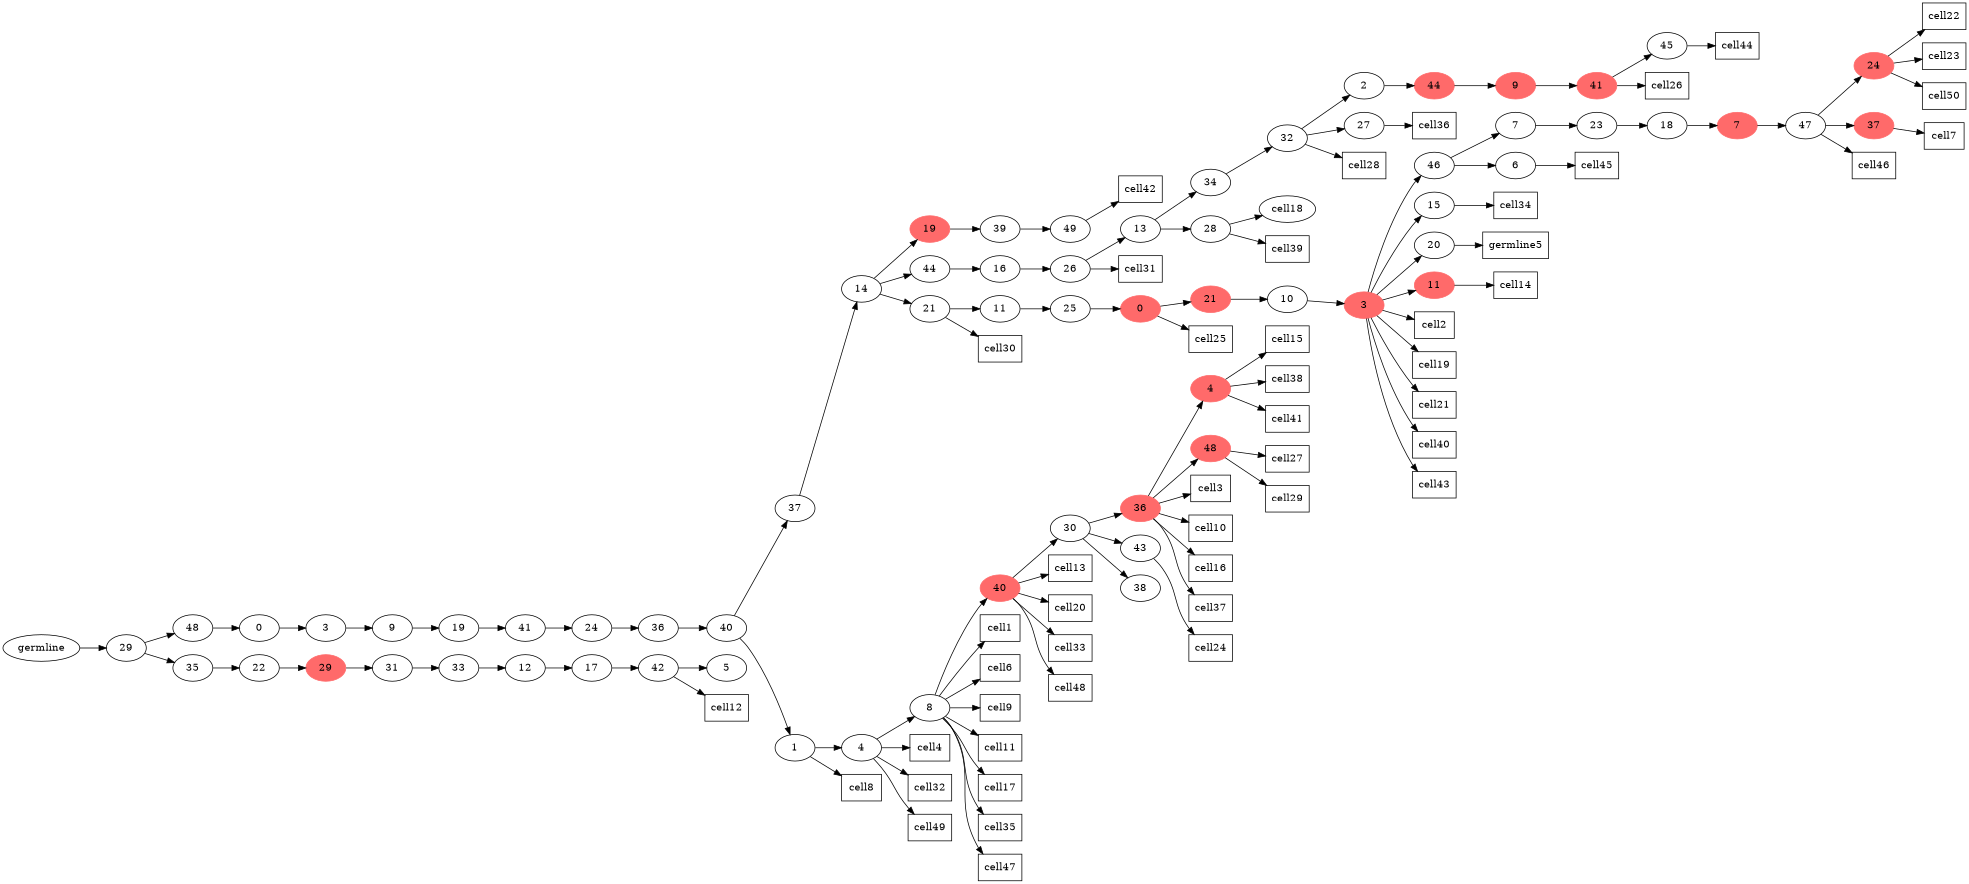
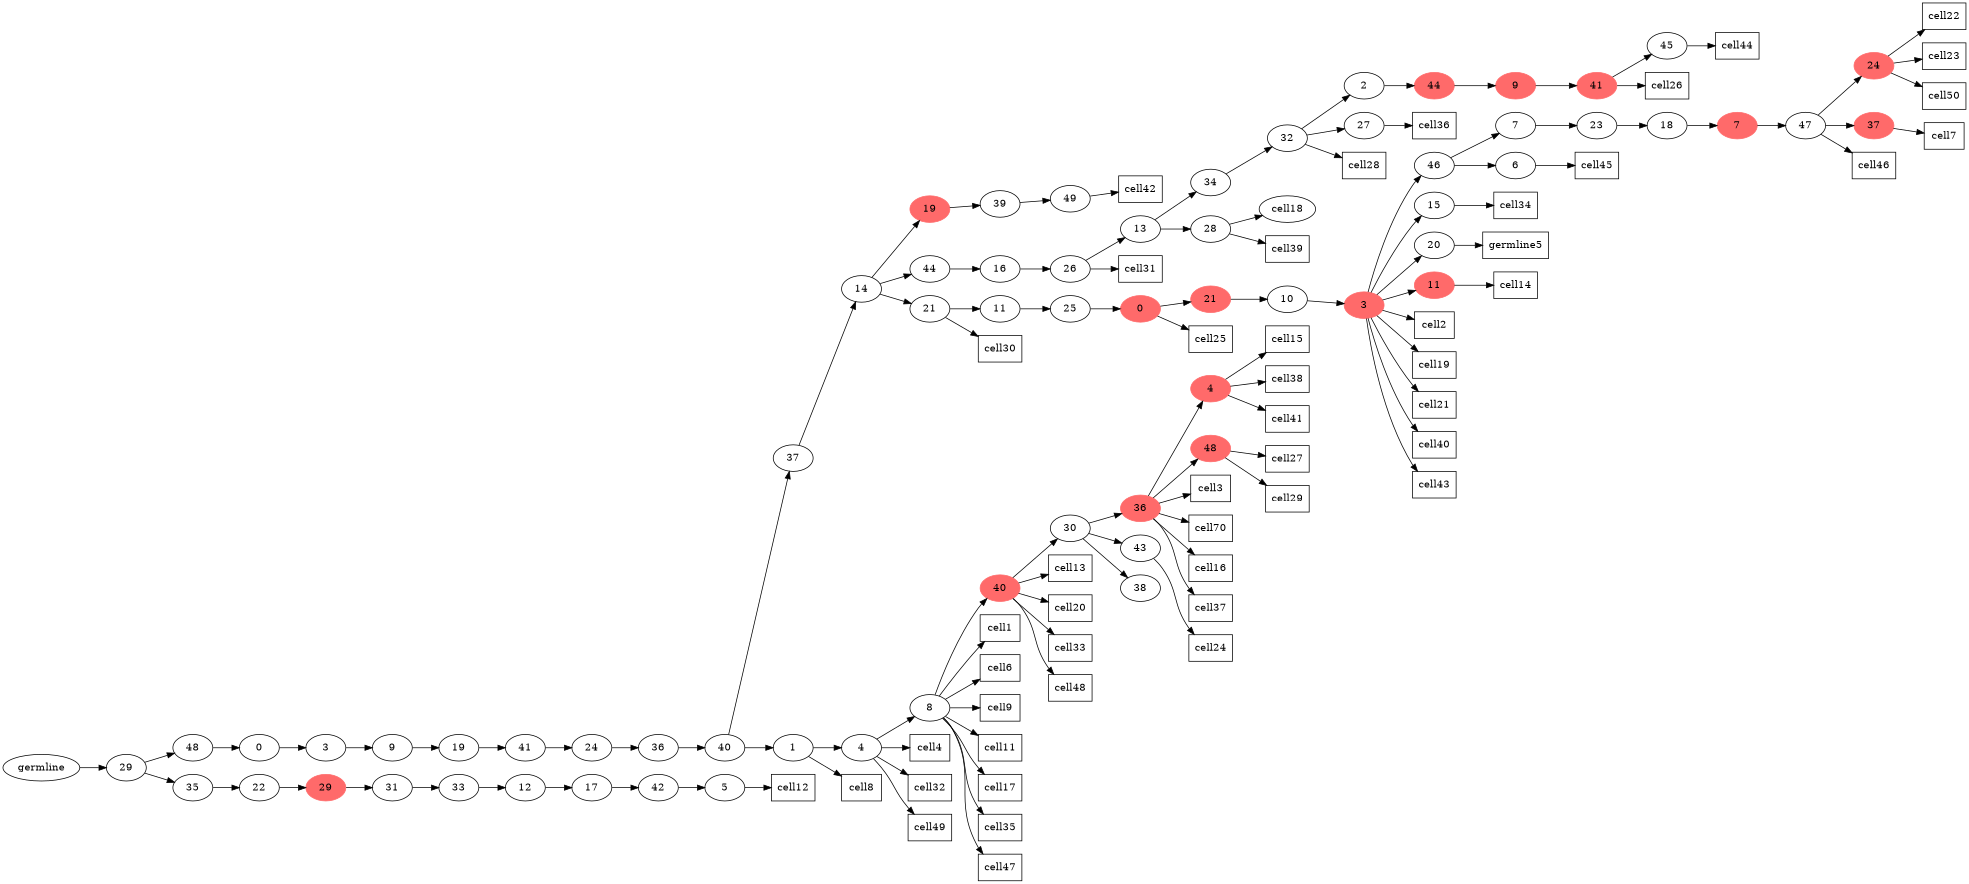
node "cell10": label "cell10" -> "cell70"
edge "42" -> "cell12": now "5" -> "cell12"
